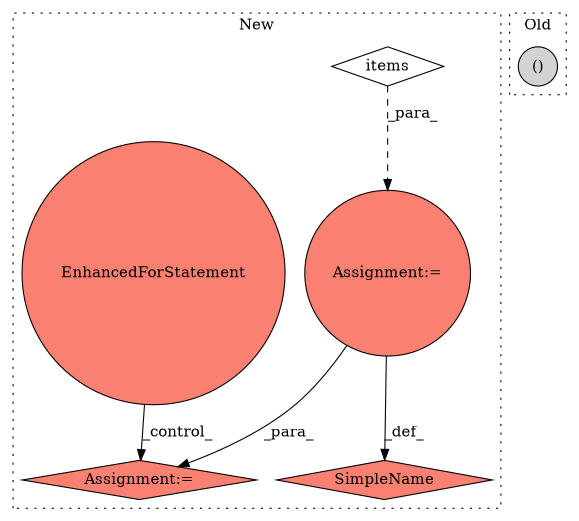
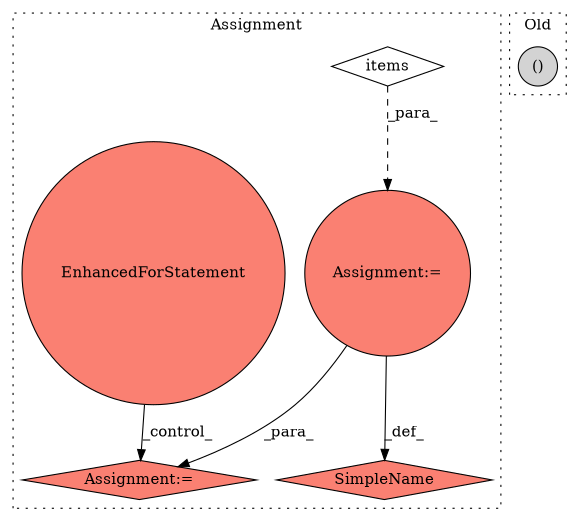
cluster "New": label "New" -> "Assignment"
